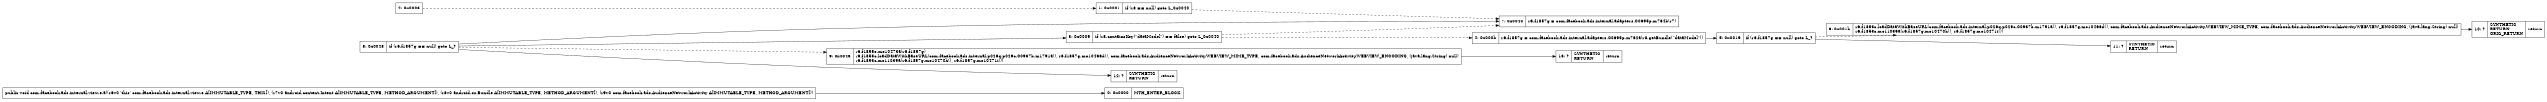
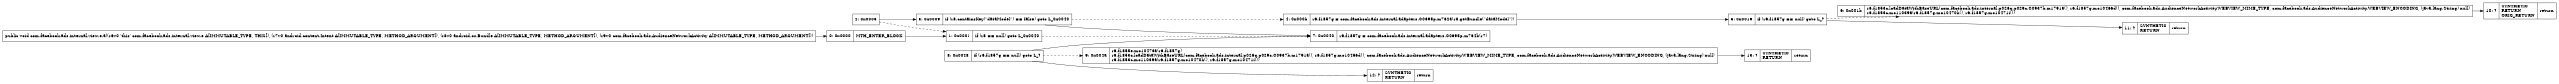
edge "3: 0x0009" -> "7: 0x0040": style dashed -> solid
edge "0: 0x0000" -> "1: 0x0001": added
edge "8: 0x0048" -> "3: 0x0009": now "2: 0x0003" -> "3: 0x0009"
